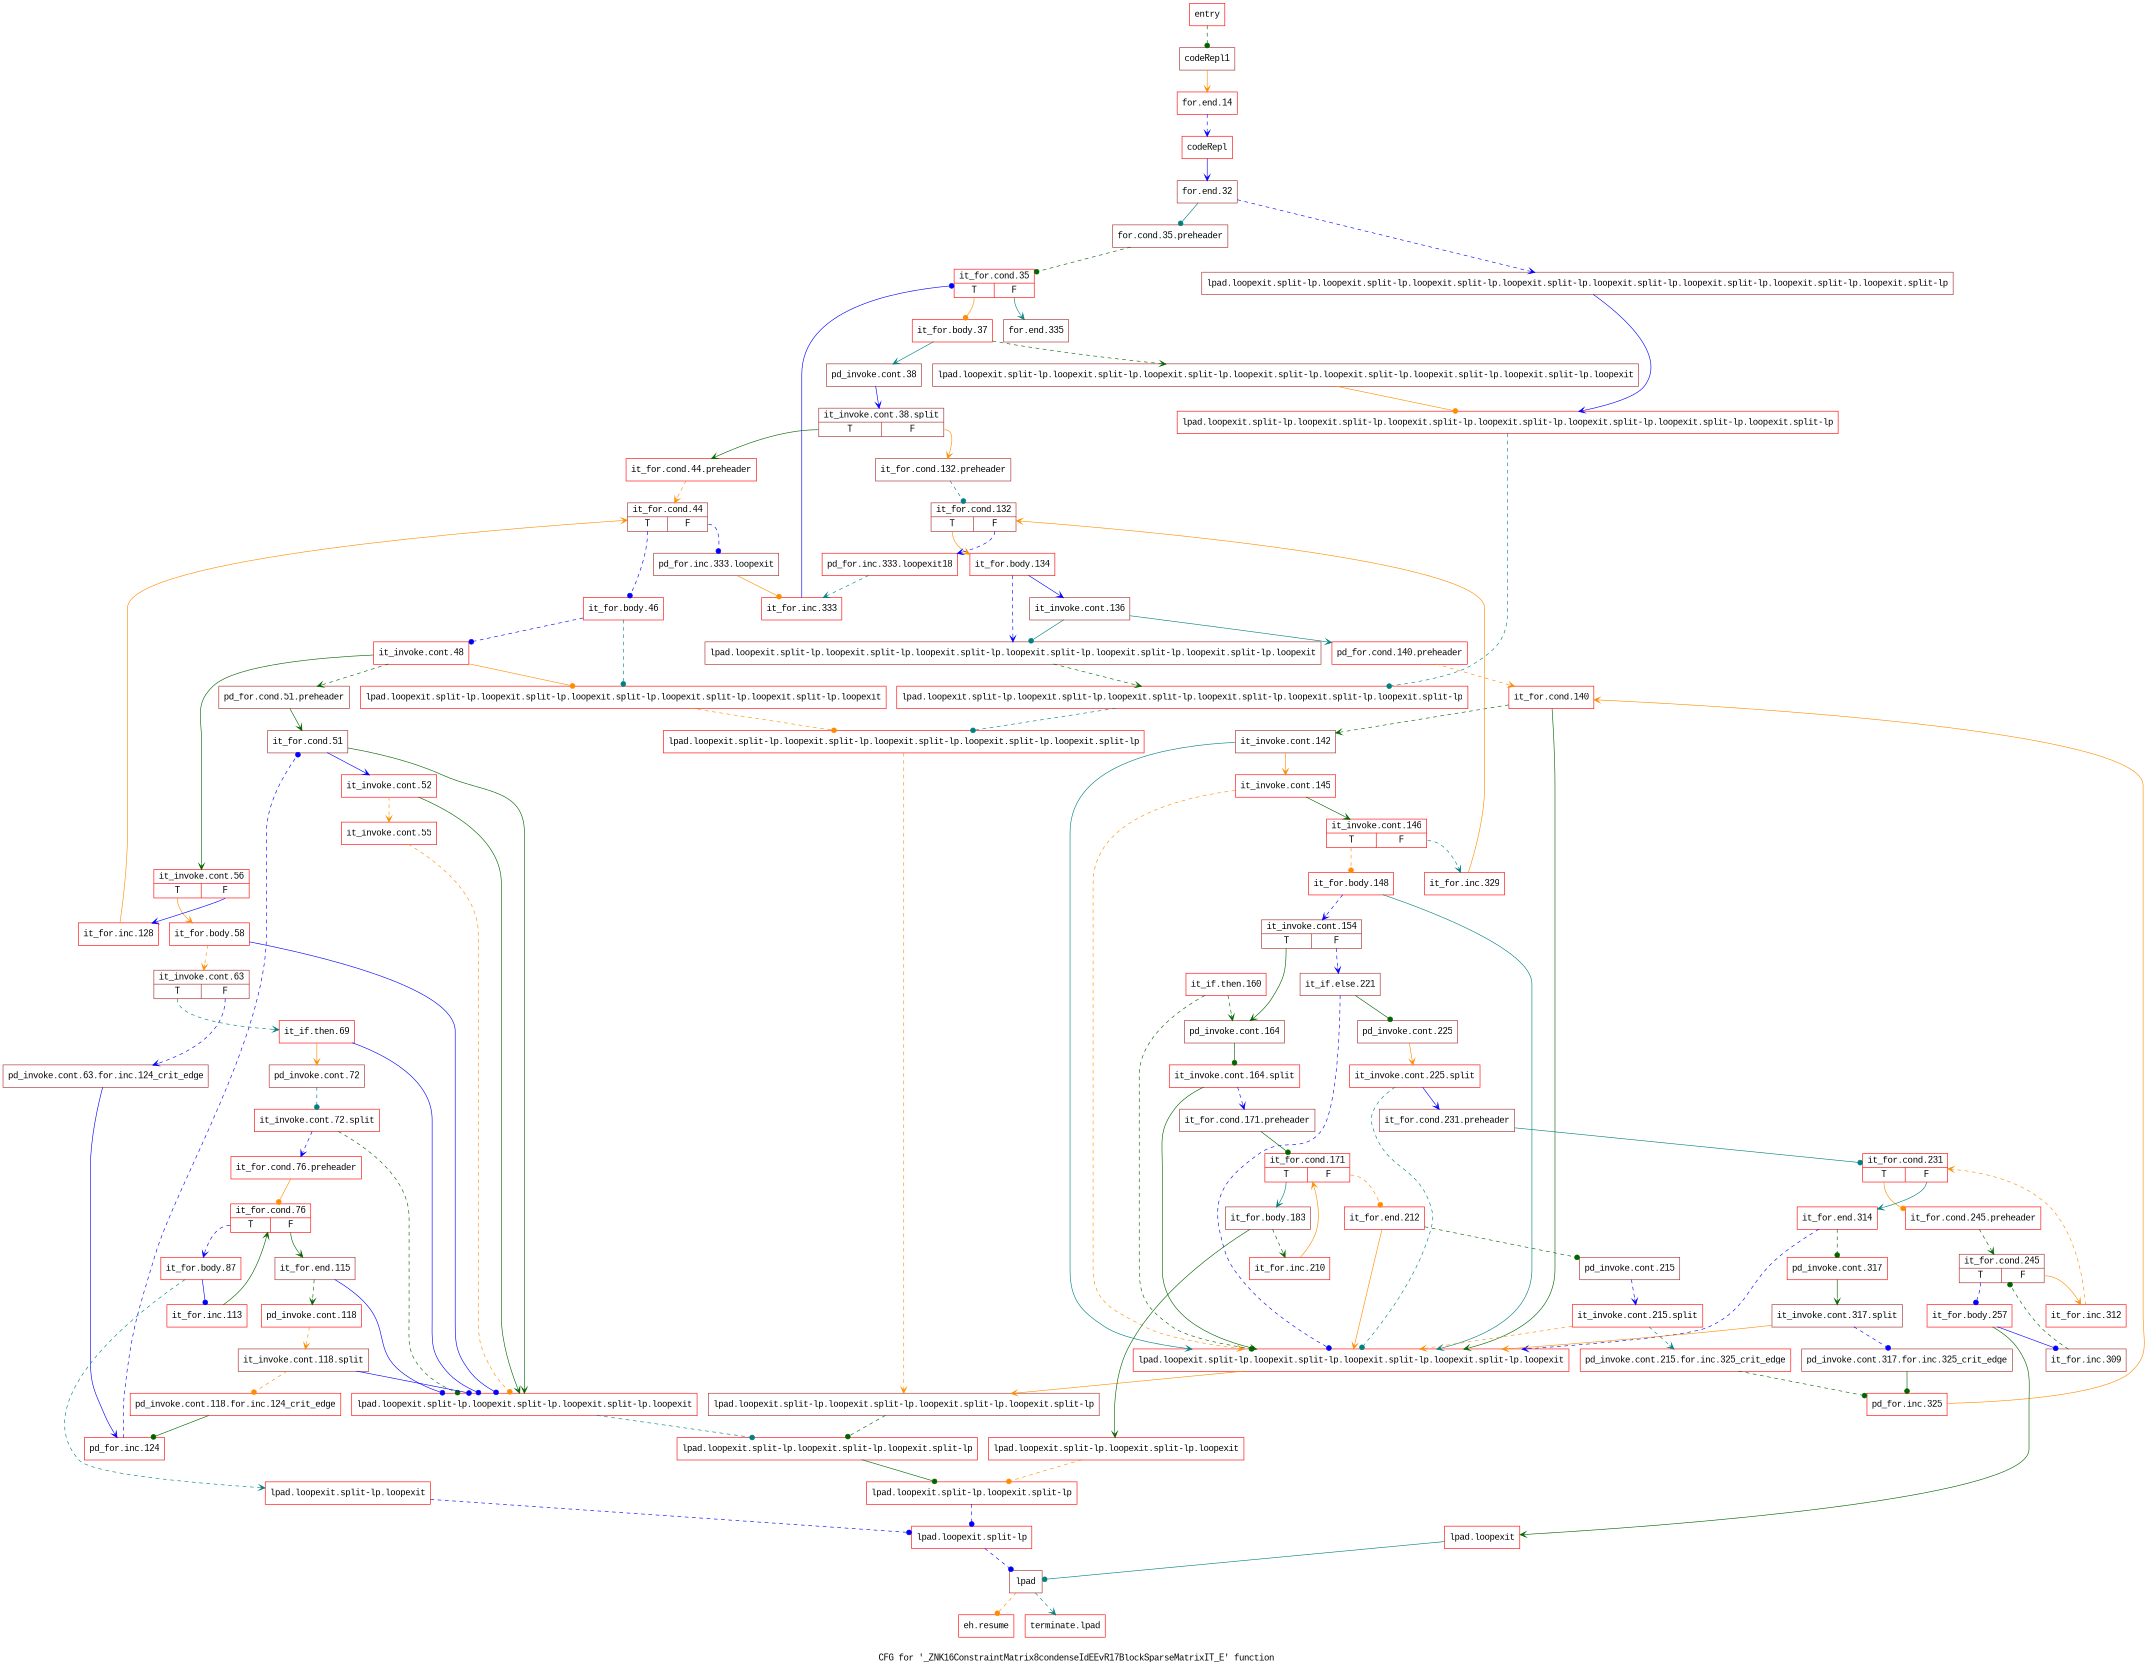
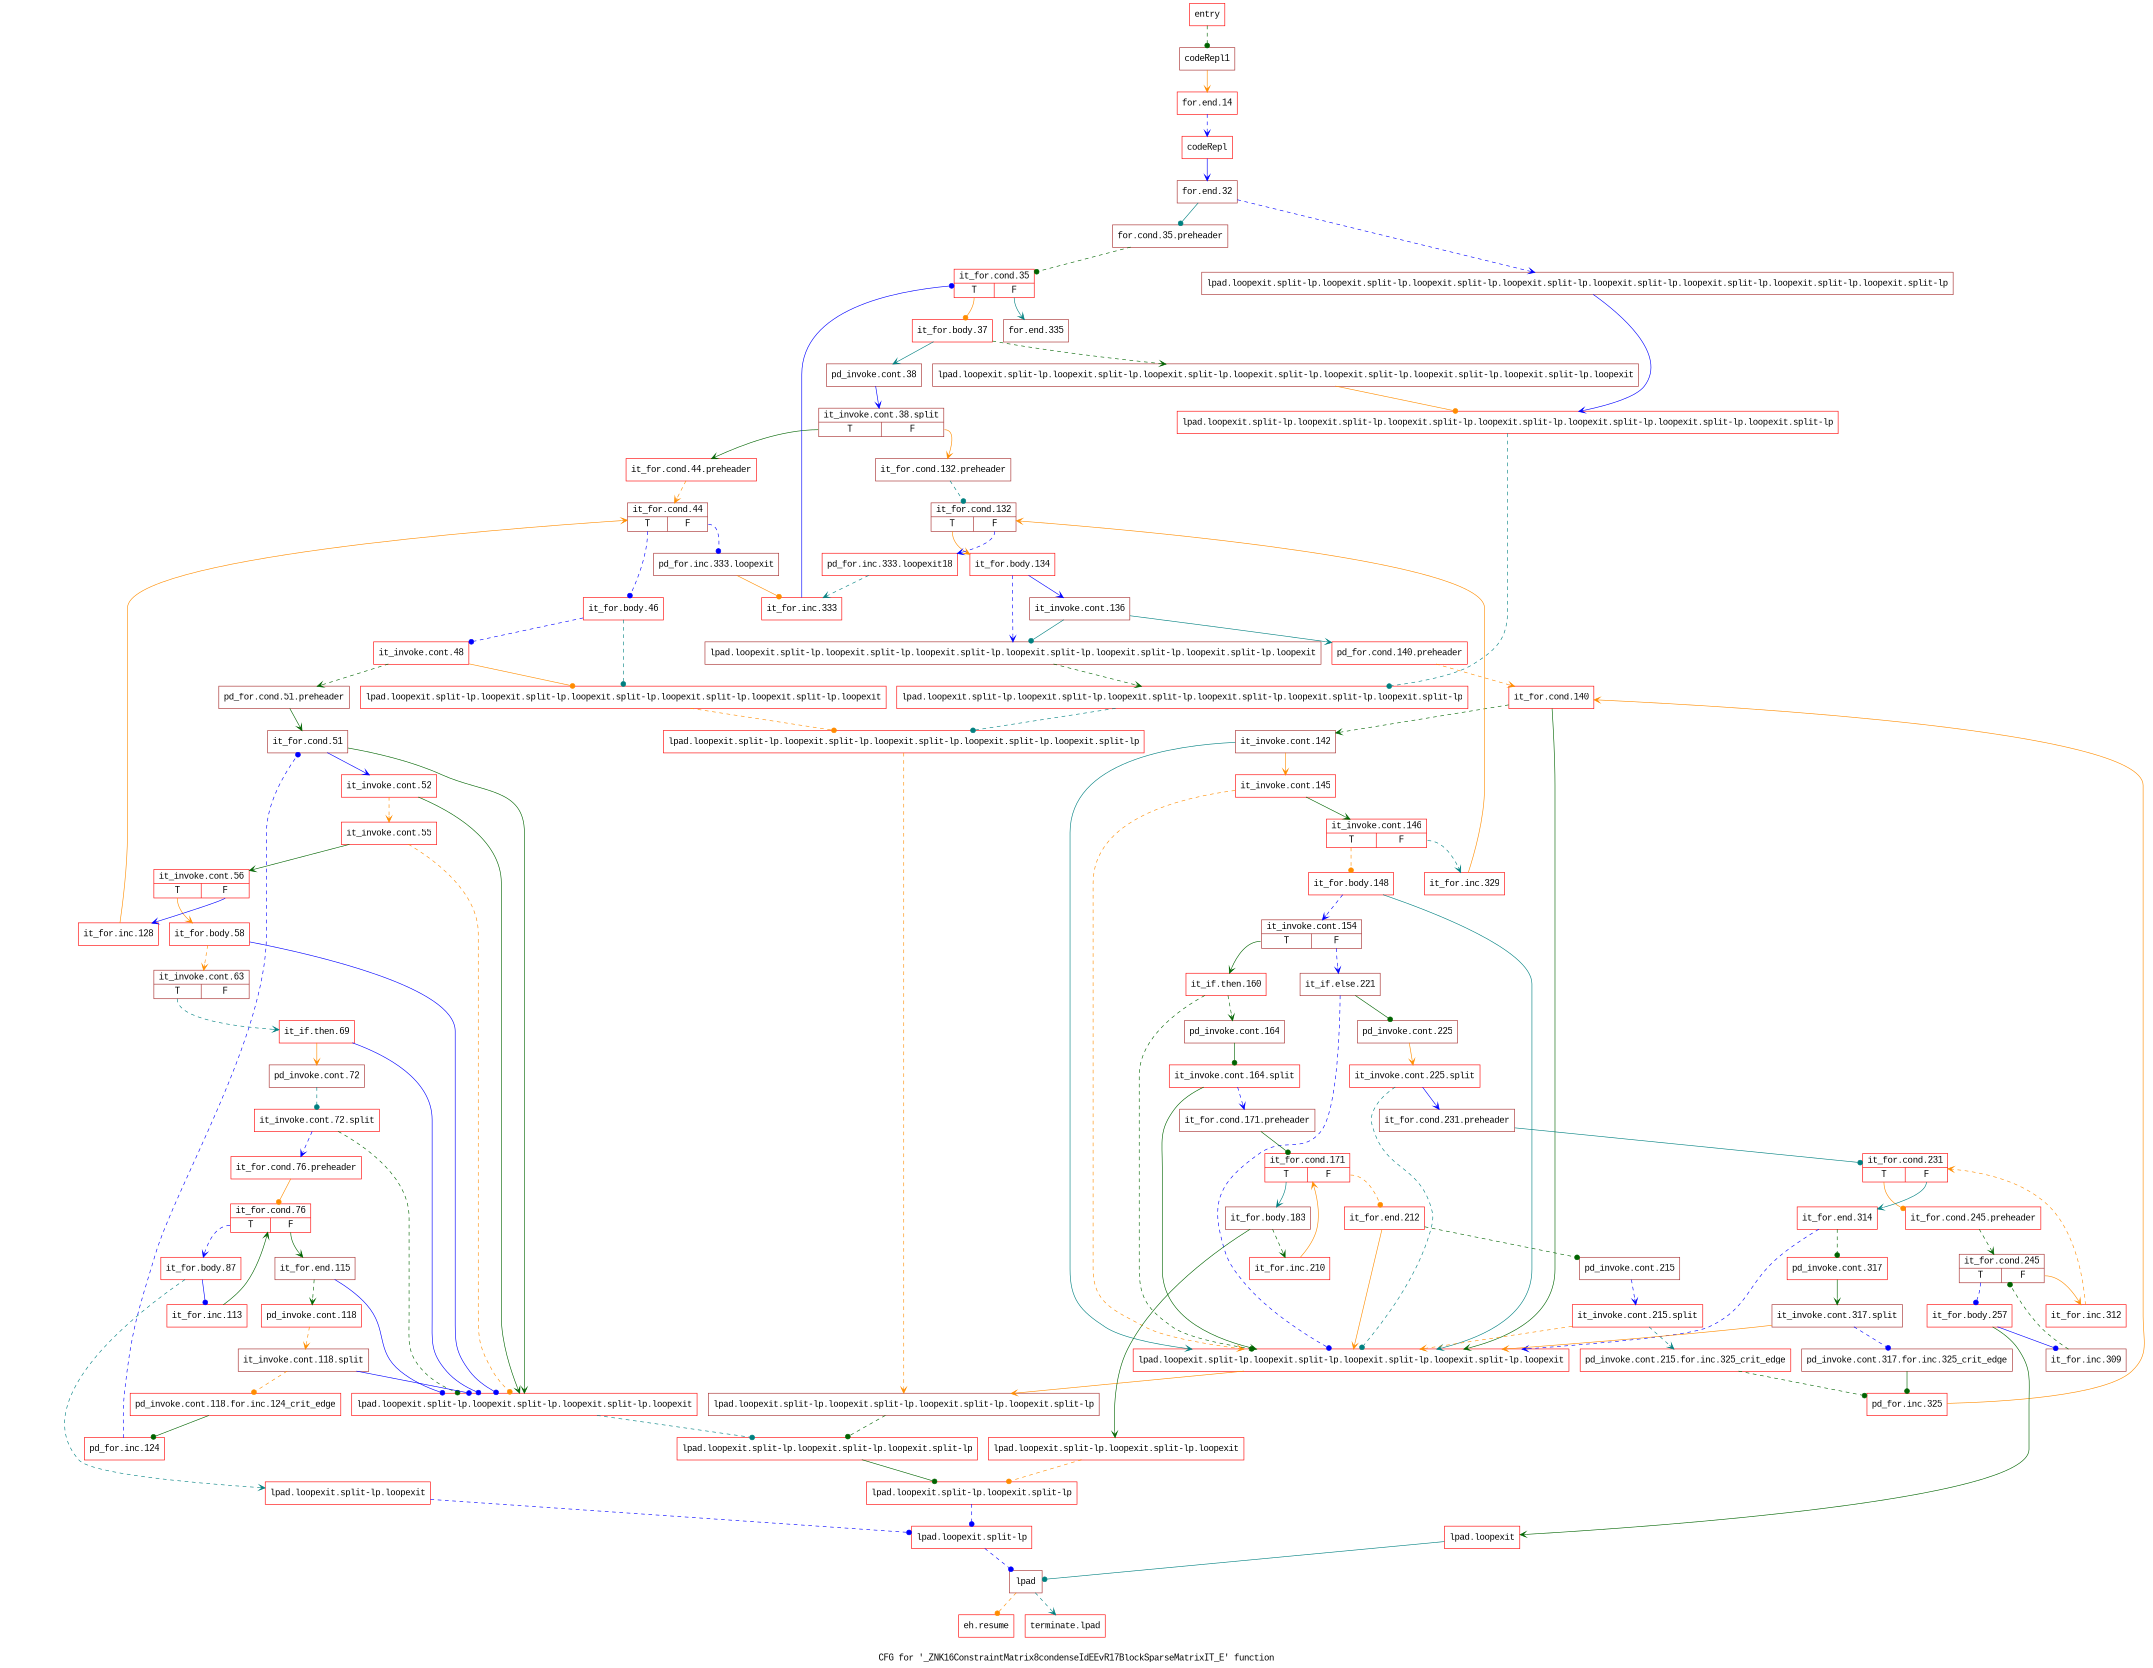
edge "it_invoke.cont.48" -> "it_invoke.cont.56": now "it_invoke.cont.55" -> "it_invoke.cont.56"
edge "it_invoke.cont.154" -> "pd_invoke.cont.164": now "it_invoke.cont.154" -> "it_if.then.160"
node "pd_invoke.cont.63.for.inc.124_crit_edge": removed
